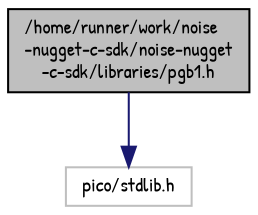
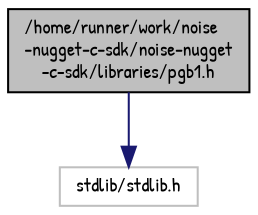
node "pico/stdlib.h": label "pico/stdlib.h" -> "stdlib/stdlib.h"
